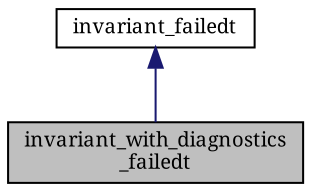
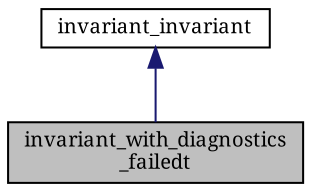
node "invariant_failedt": label "invariant_failedt" -> "invariant_invariant"
